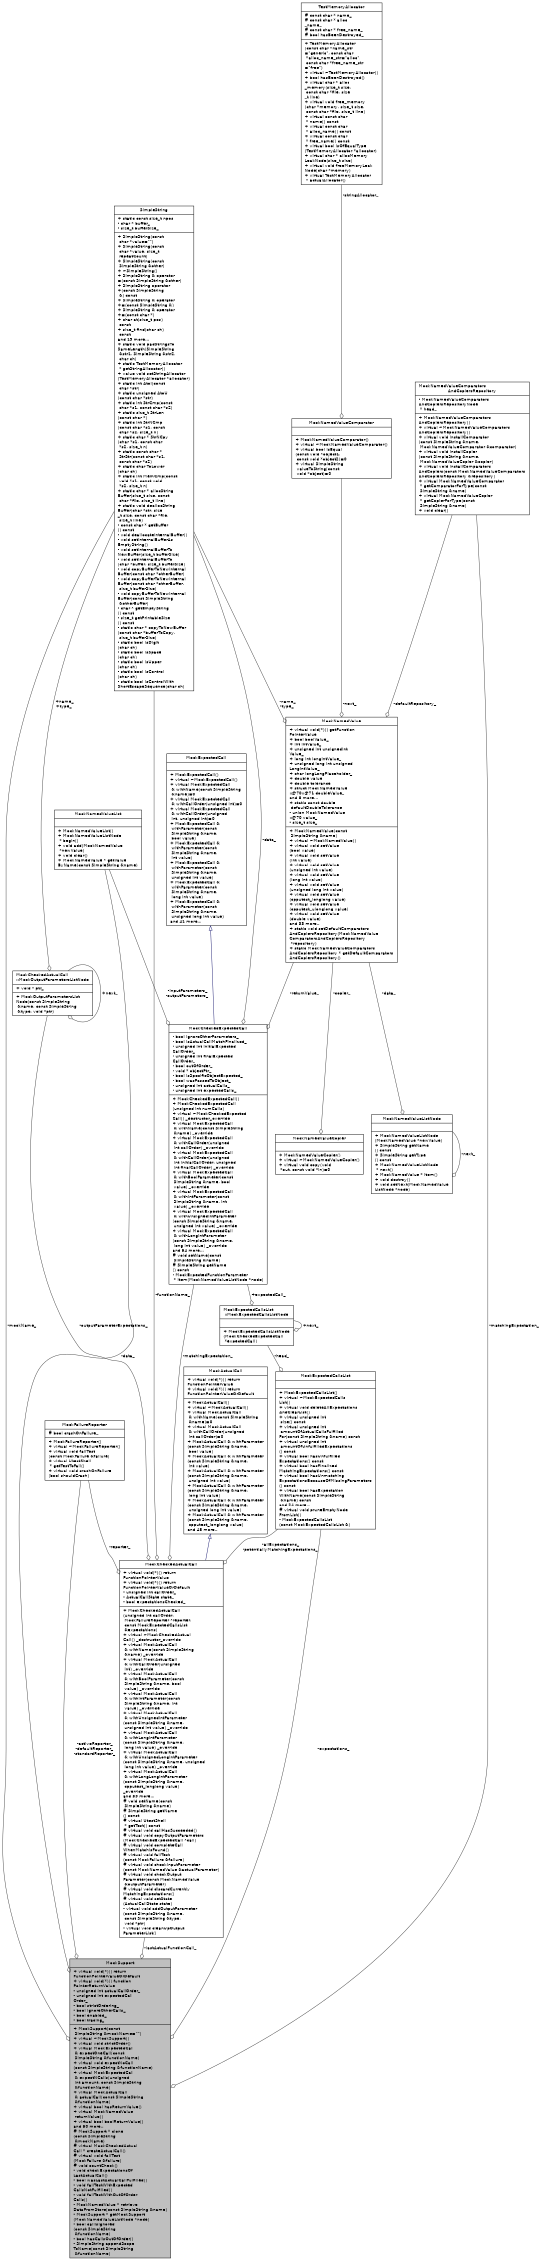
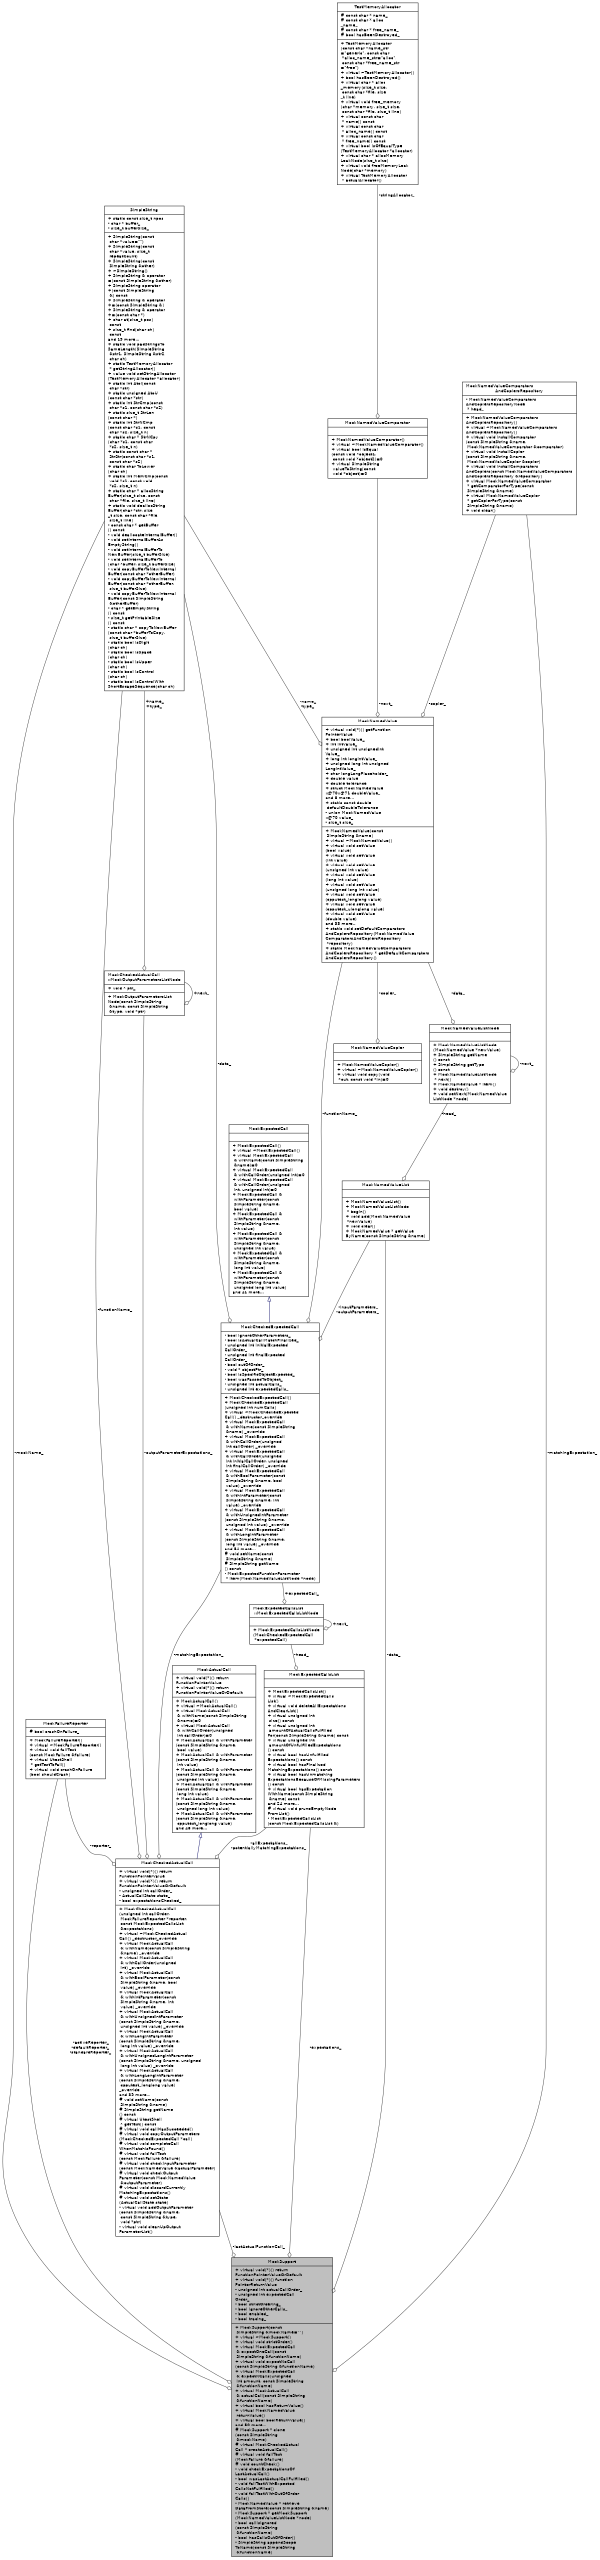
edge "MockNamedValueComparators" -> "MockNamedValue": label " -defaultRepository_" -> " -copier_"
edge "MockNamedValue" -> "MockCheckedExpectedCall": label " -returnValue_" -> " -functionName_"
edge "MockNamedValueListNode" -> "MockNamedValueList": added, label "-head_"
